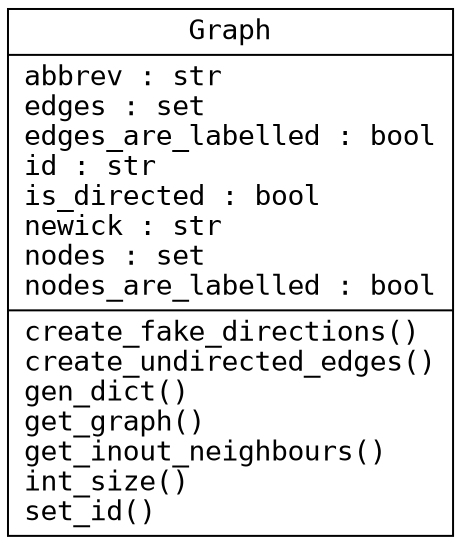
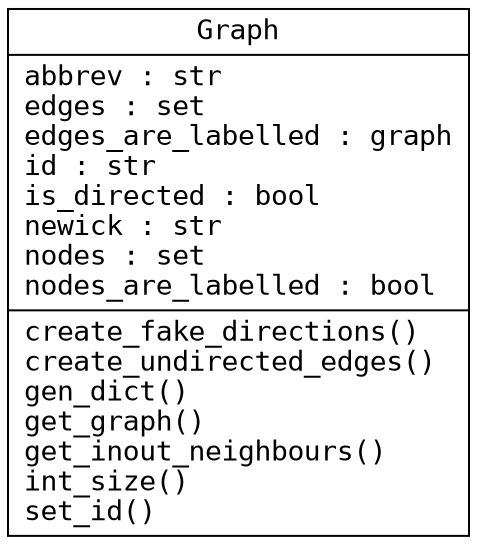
node "Graph": text "edges_are_labelled : bool" -> "edges_are_labelled : graph"
